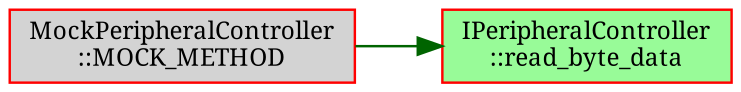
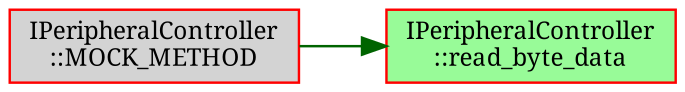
node "MockPeripheralController ::MOCK_METHOD": label "MockPeripheralController ::MOCK_METHOD" -> "IPeripheralController ::MOCK_METHOD"
